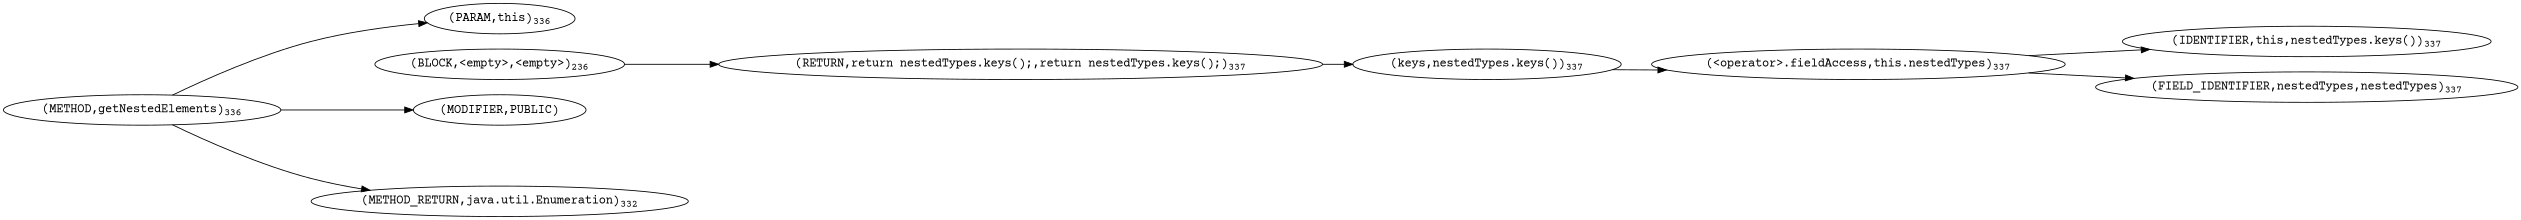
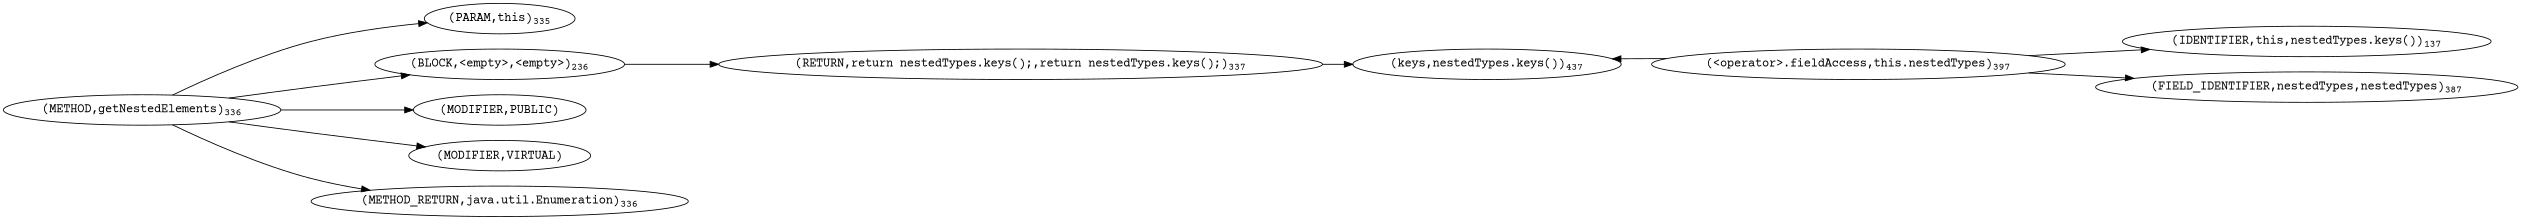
node "(PARAM,this)": text "336" -> "335"
node "(IDENTIFIER,this,nestedTypes.keys())": text "337" -> "137"
node "(keys,nestedTypes.keys())": text "337" -> "437"
node "(<operator>.fieldAccess,this.nestedTypes)": text "337" -> "397"
edge "(keys,nestedTypes.keys())" -> "(<operator>.fieldAccess,this.nestedTypes)": reversed
node "(FIELD_IDENTIFIER,nestedTypes,nestedTypes)": text "337" -> "387"
edge "(METHOD,getNestedElements)" -> "(BLOCK,<empty>,<empty>)": added
node "(MODIFIER,VIRTUAL)": added
node "(METHOD_RETURN,java.util.Enumeration)": text "332" -> "336"
